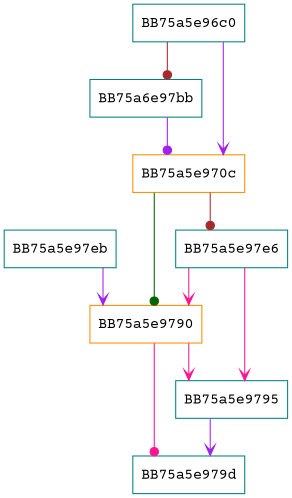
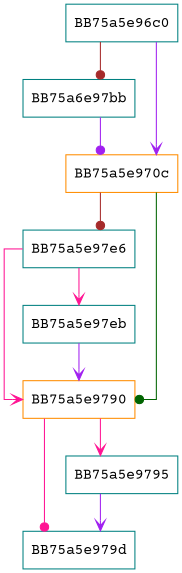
edge "BB75a5e97e6" -> "BB75a5e9795": now "BB75a5e97e6" -> "BB75a5e97eb"
